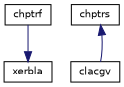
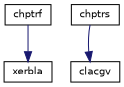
edge "clacgv" -> "chptrs": reversed
